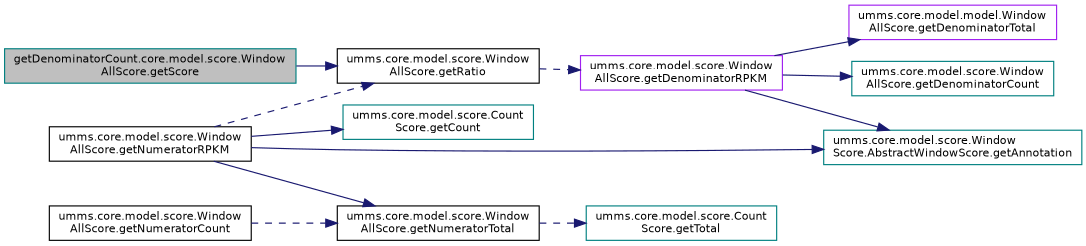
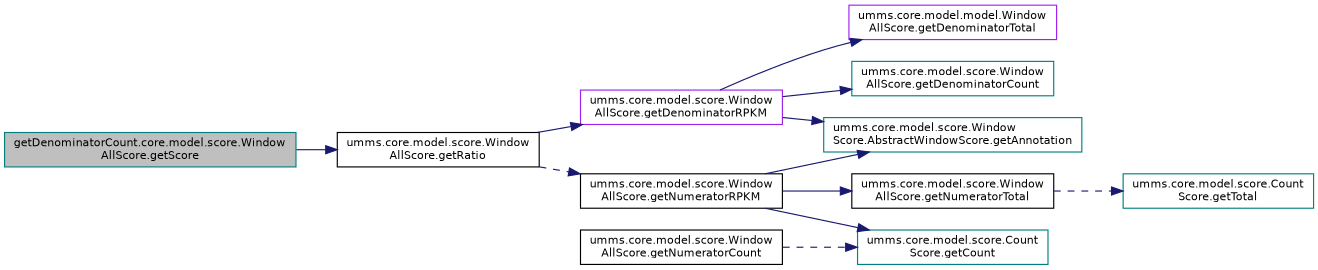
edge "umms.core.model.score.Window AllScore.getRatio" -> "umms.core.model.score.Window AllScore.getDenominatorRPKM": style dashed -> solid
edge "umms.core.model.score.Window AllScore.getNumeratorRPKM" -> "umms.core.model.score.Window AllScore.getRatio": reversed
edge "umms.core.model.score.Window AllScore.getNumeratorCount" -> "umms.core.model.score.Window AllScore.getNumeratorTotal": now "umms.core.model.score.Window AllScore.getNumeratorCount" -> "umms.core.model.score.Count Score.getCount"
